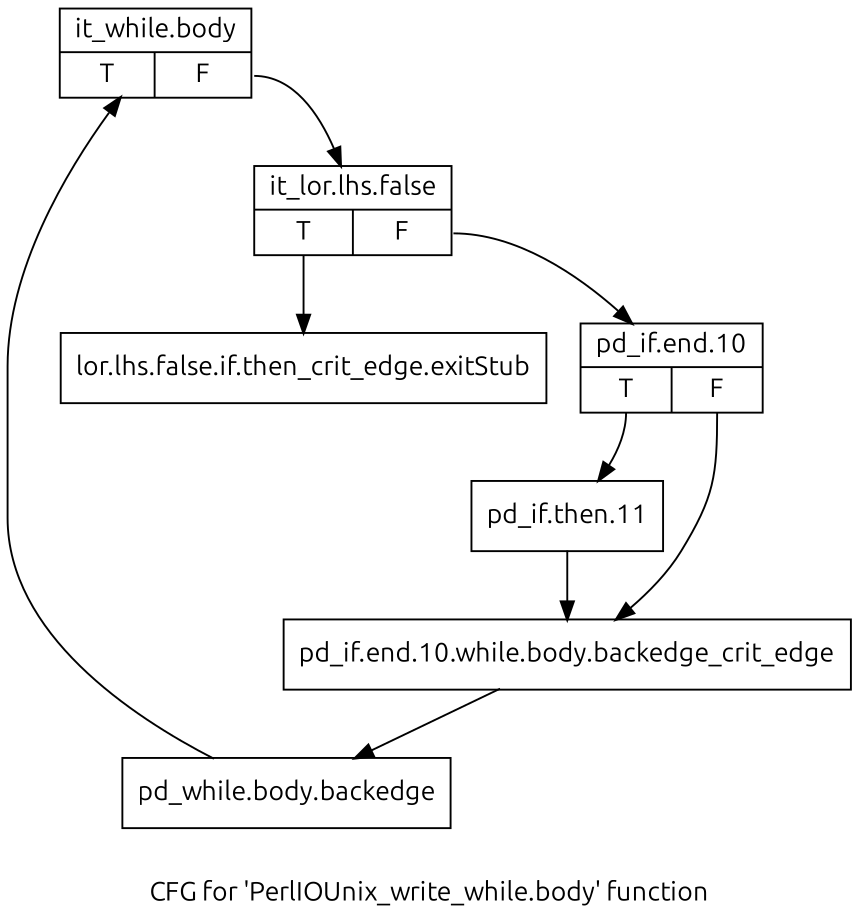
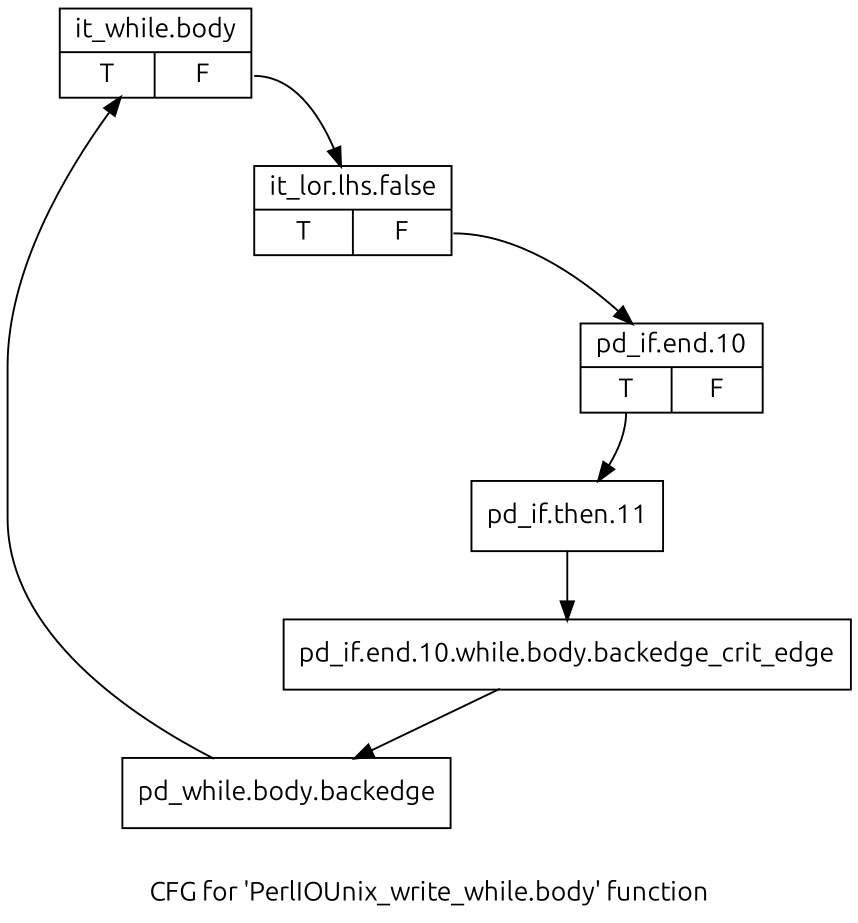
node "lor.lhs.false.if.then_crit_edge.exitStub": removed
edge "pd_if.end.10" -> "pd_if.end.10.while.body.backedge_crit_edge": removed
